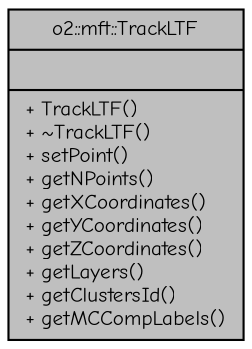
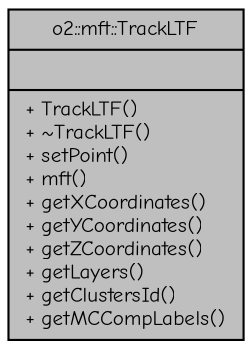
node "o2::mft::TrackLTF": text "+ getNPoints()" -> "+ mft()"
